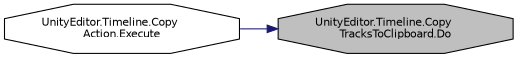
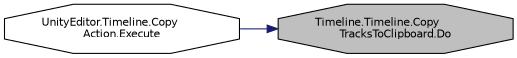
node "UnityEditor.Timeline.Copy TracksToClipboard.Do": label "UnityEditor.Timeline.Copy TracksToClipboard.Do" -> "Timeline.Timeline.Copy TracksToClipboard.Do"
